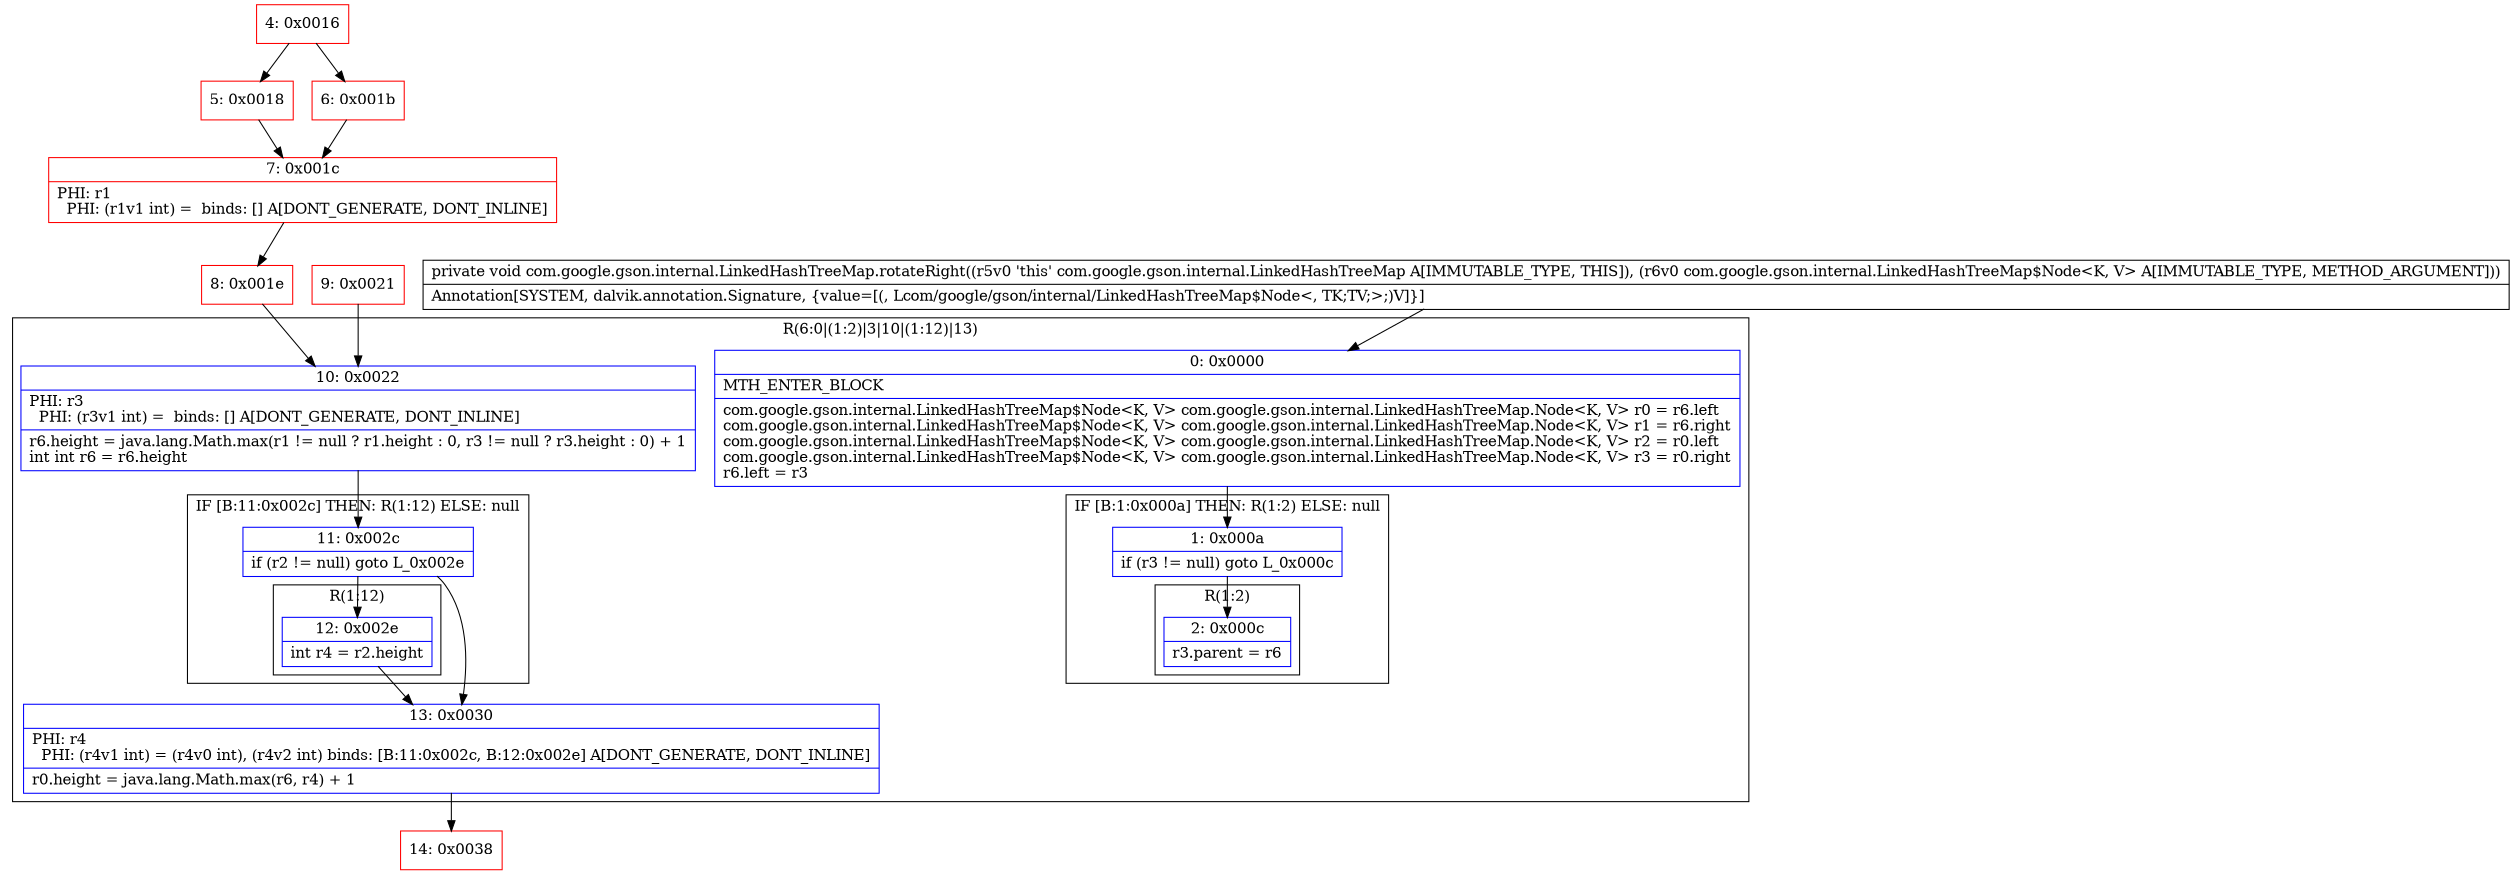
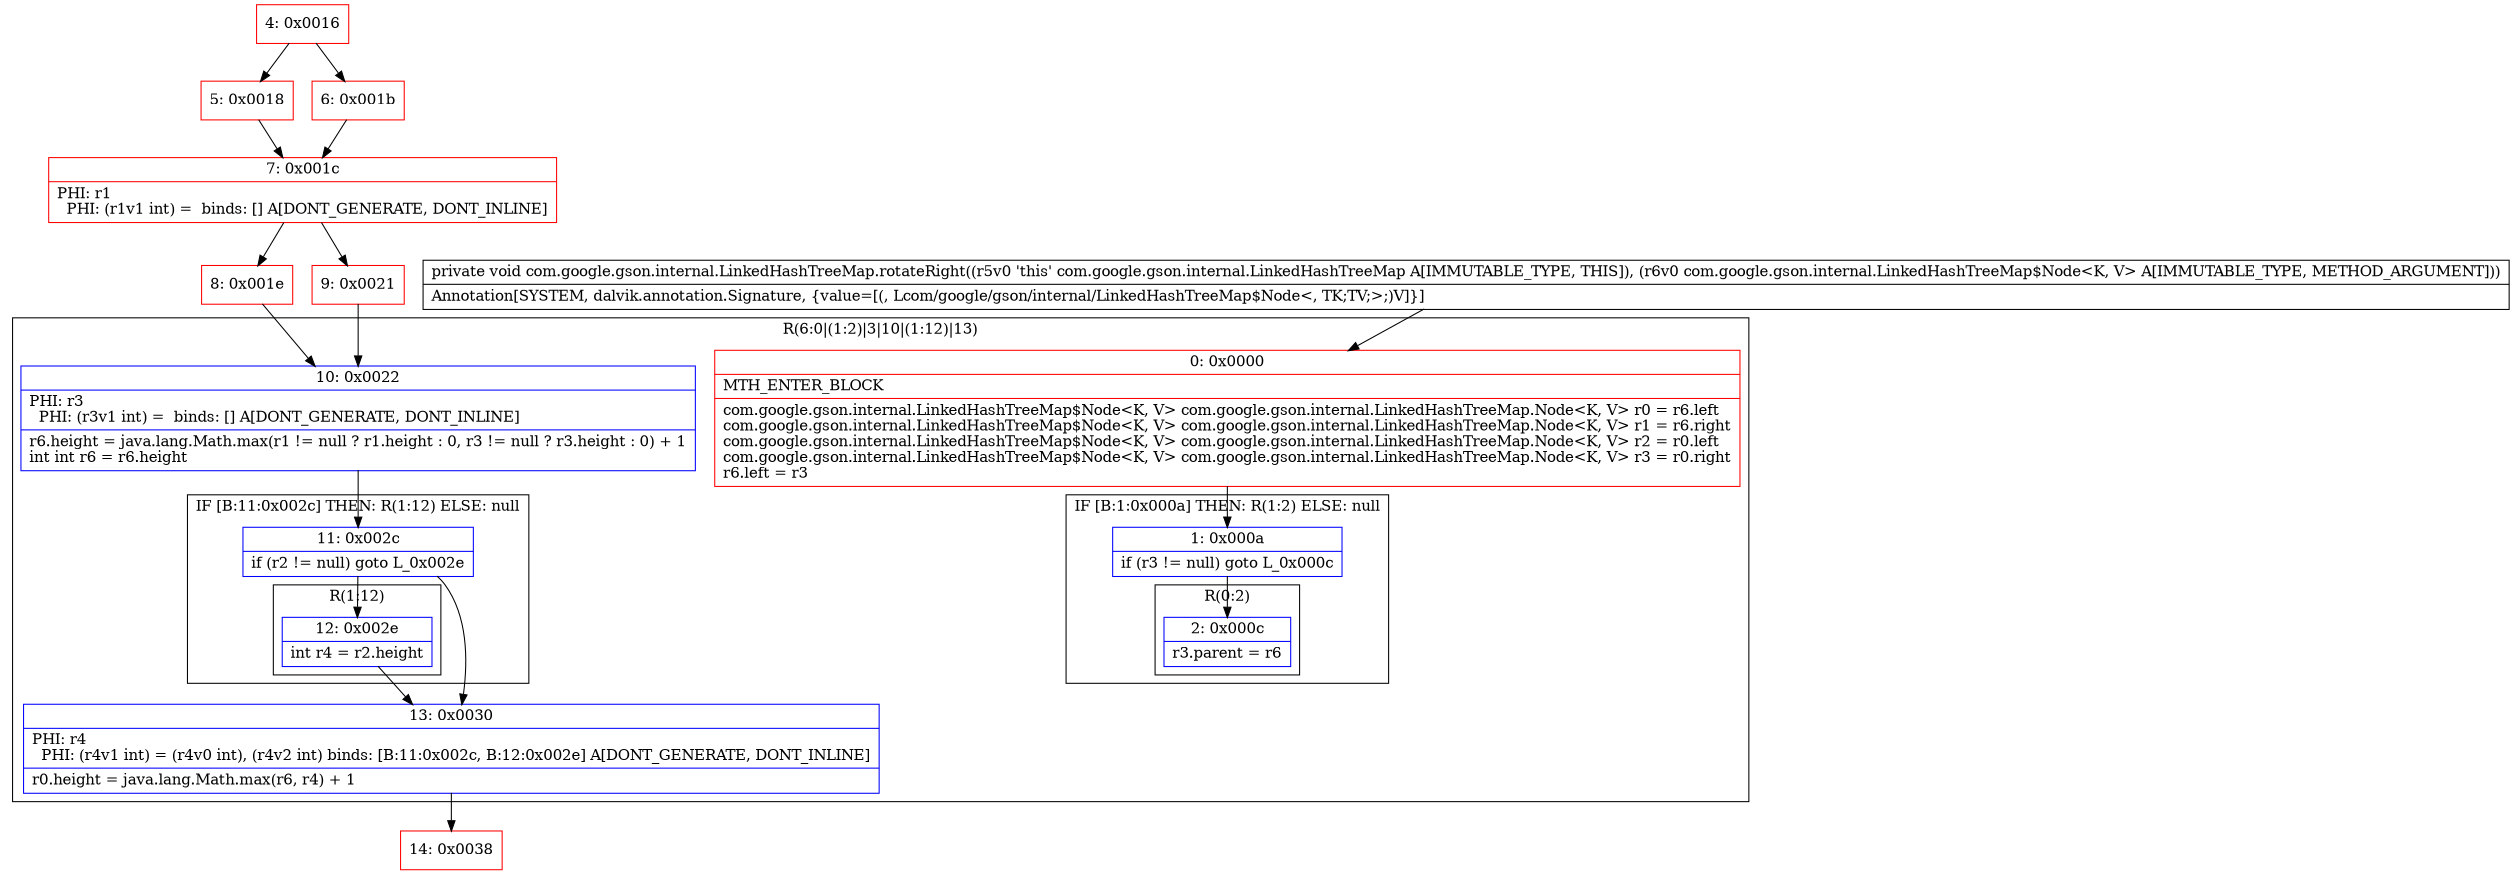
edge "7: 0x001c" -> "9: 0x0021": added
node "0: 0x0000": color blue -> red
cluster "R(1:2)": label "R(1:2)" -> "R(0:2)"
